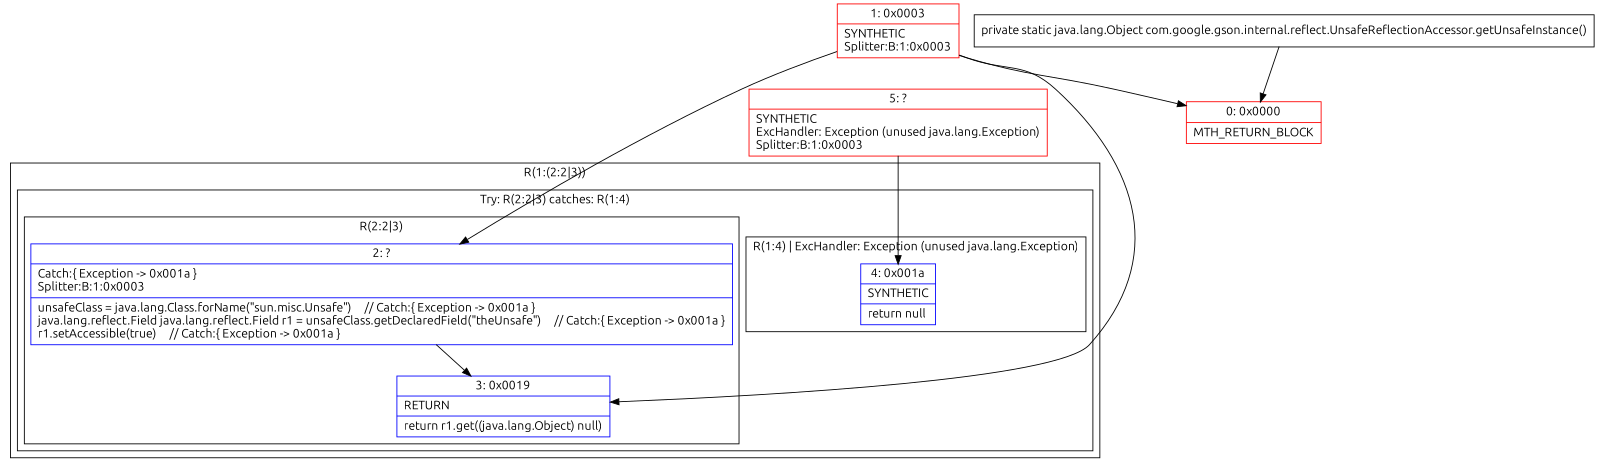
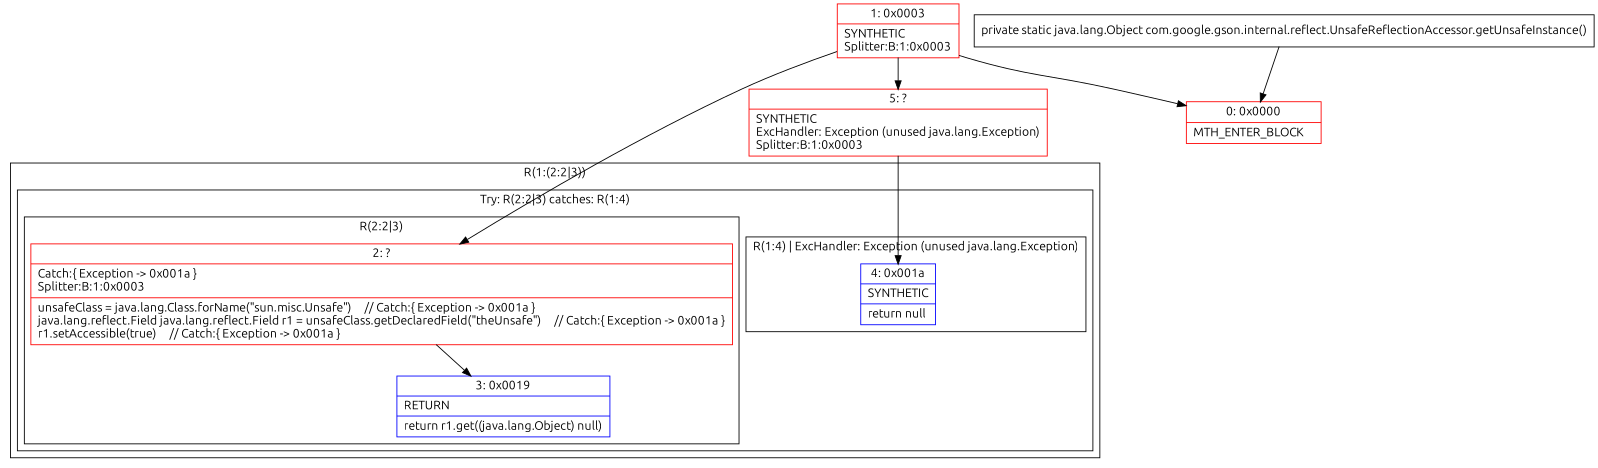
node "0: 0x0000": text "MTH_RETURN_BLOCK" -> "MTH_ENTER_BLOCK"
node "2: ?": color blue -> red
edge "1: 0x0003" -> "3: 0x0019": now "1: 0x0003" -> "5: ?"
